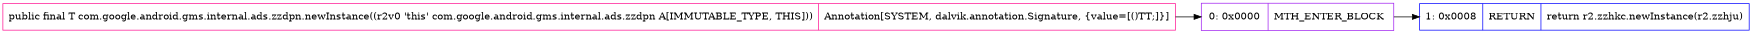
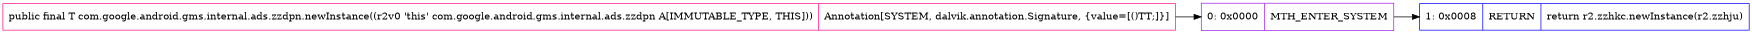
node "0: 0x0000": text "MTH_ENTER_BLOCK" -> "MTH_ENTER_SYSTEM"
